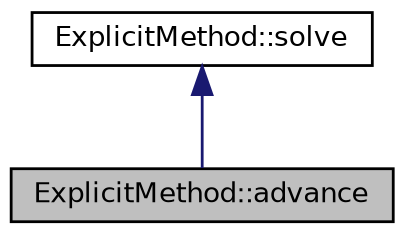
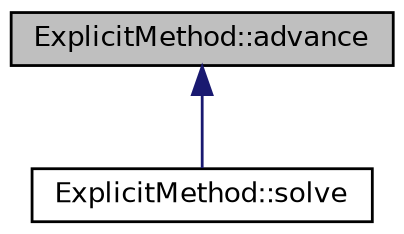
edge "ExplicitMethod::advance" -> "ExplicitMethod::solve": reversed
